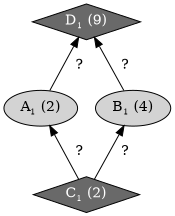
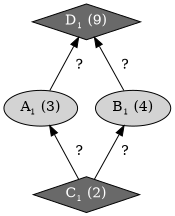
node "A": text "(2)" -> "(3)"
